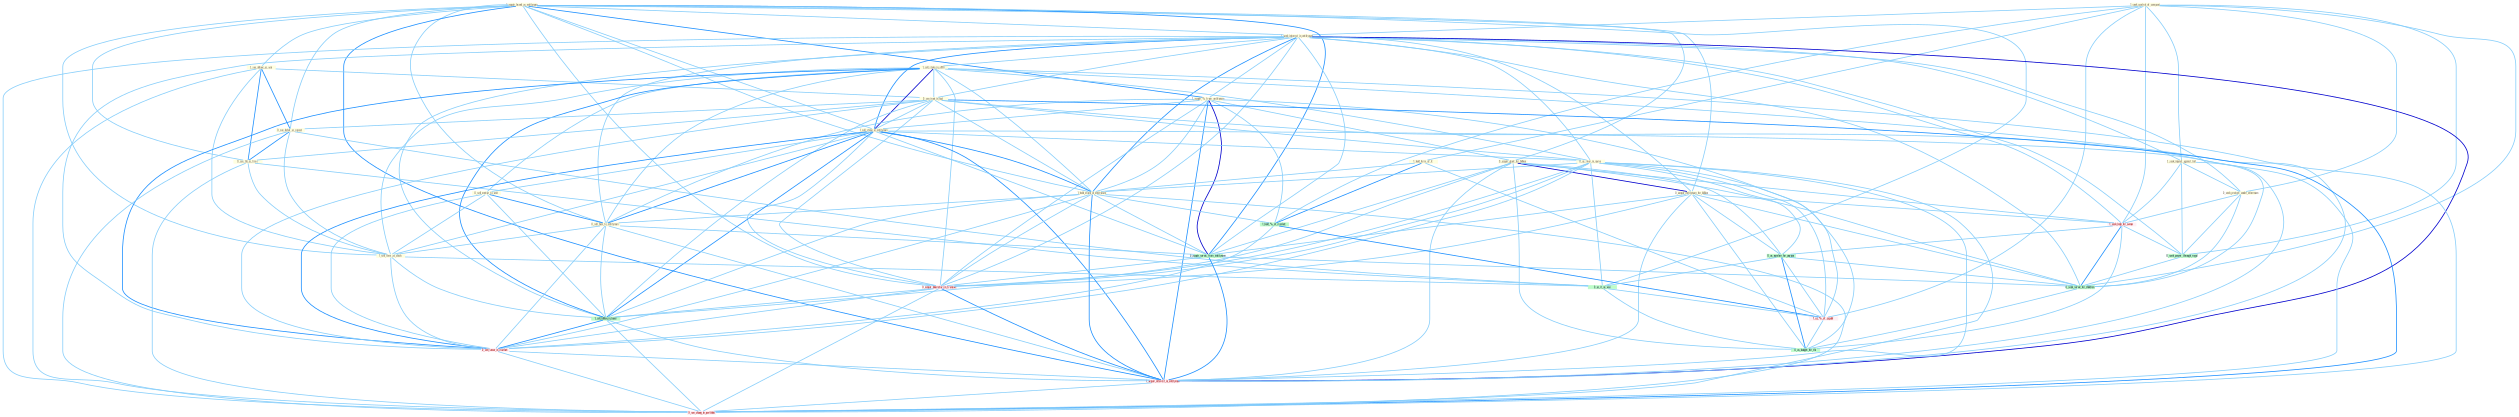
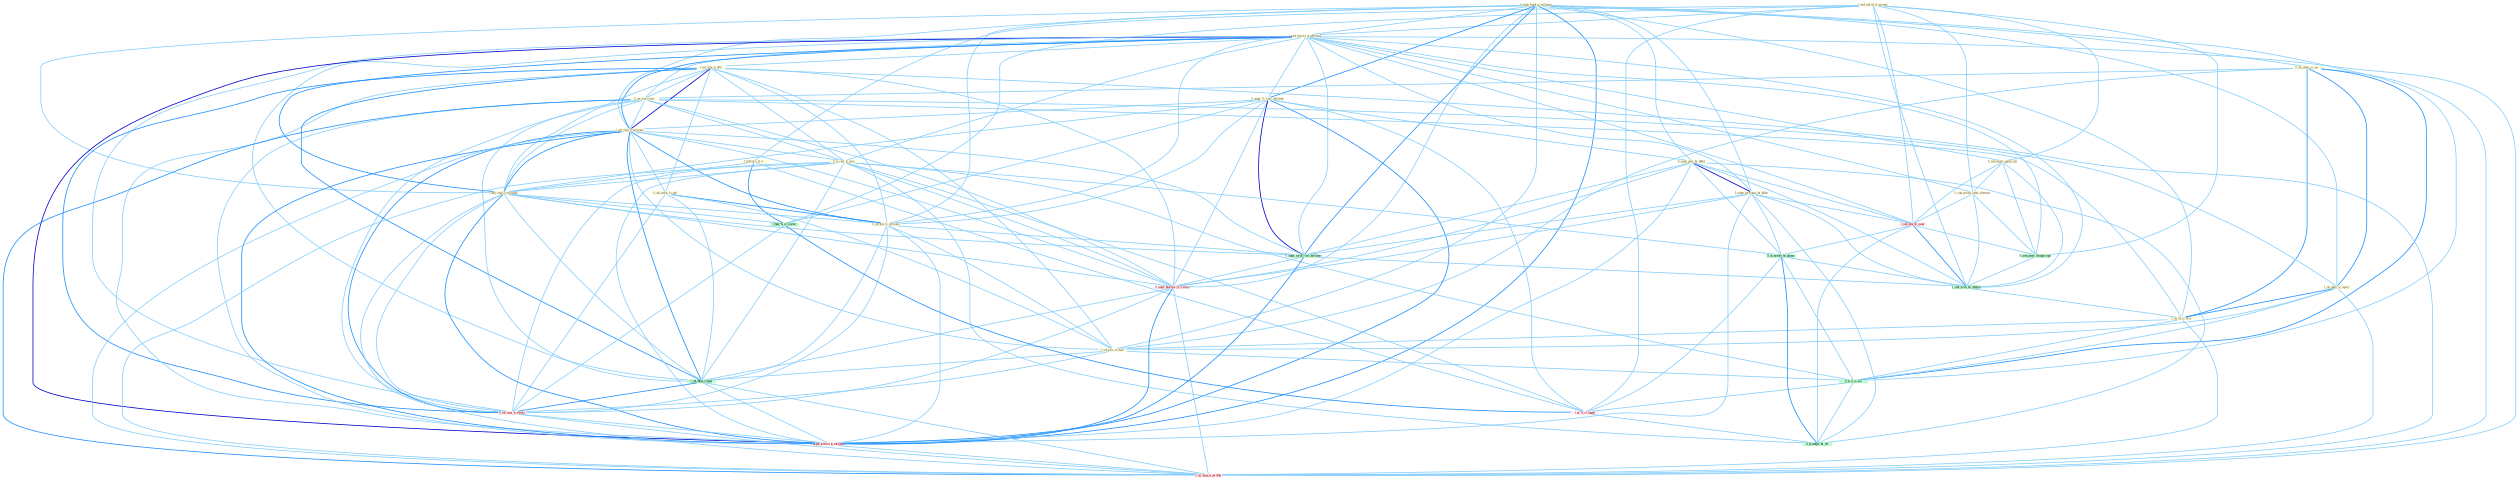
edge "1_seek_interest_in_entitynam" -- "0_acquir_laboratori_in_transact": removed
edge "0_see_allianc_as_wai" -- "0_us_it_as_wai": added
edge "0_seek_servic_for_children" -- "0_us_budget_for_thi": now "0_seek_servic_for_children" -- "0_see_thi_as_time"
node "9_see_chang_in_portfolio": label "9_see_chang_in_portfolio" -> "1_see_chang_in_portfolio"
